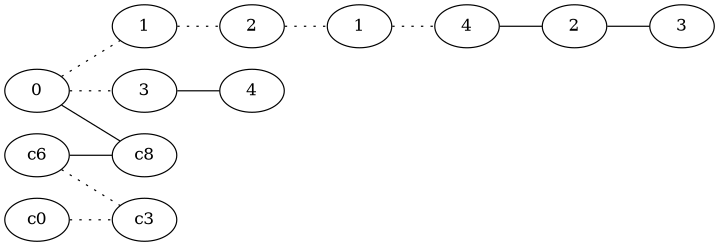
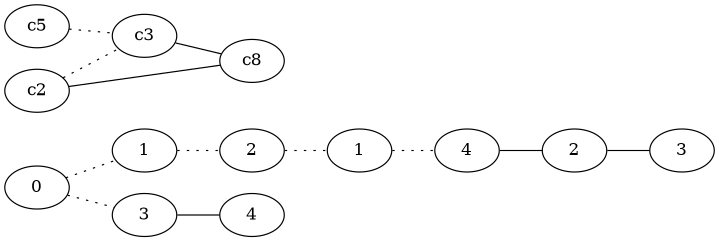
edge "0" -- "c8": now "c3" -- "c8"
node "c6": label "c6" -> "c2"
node "c0": label "c0" -> "c5"
